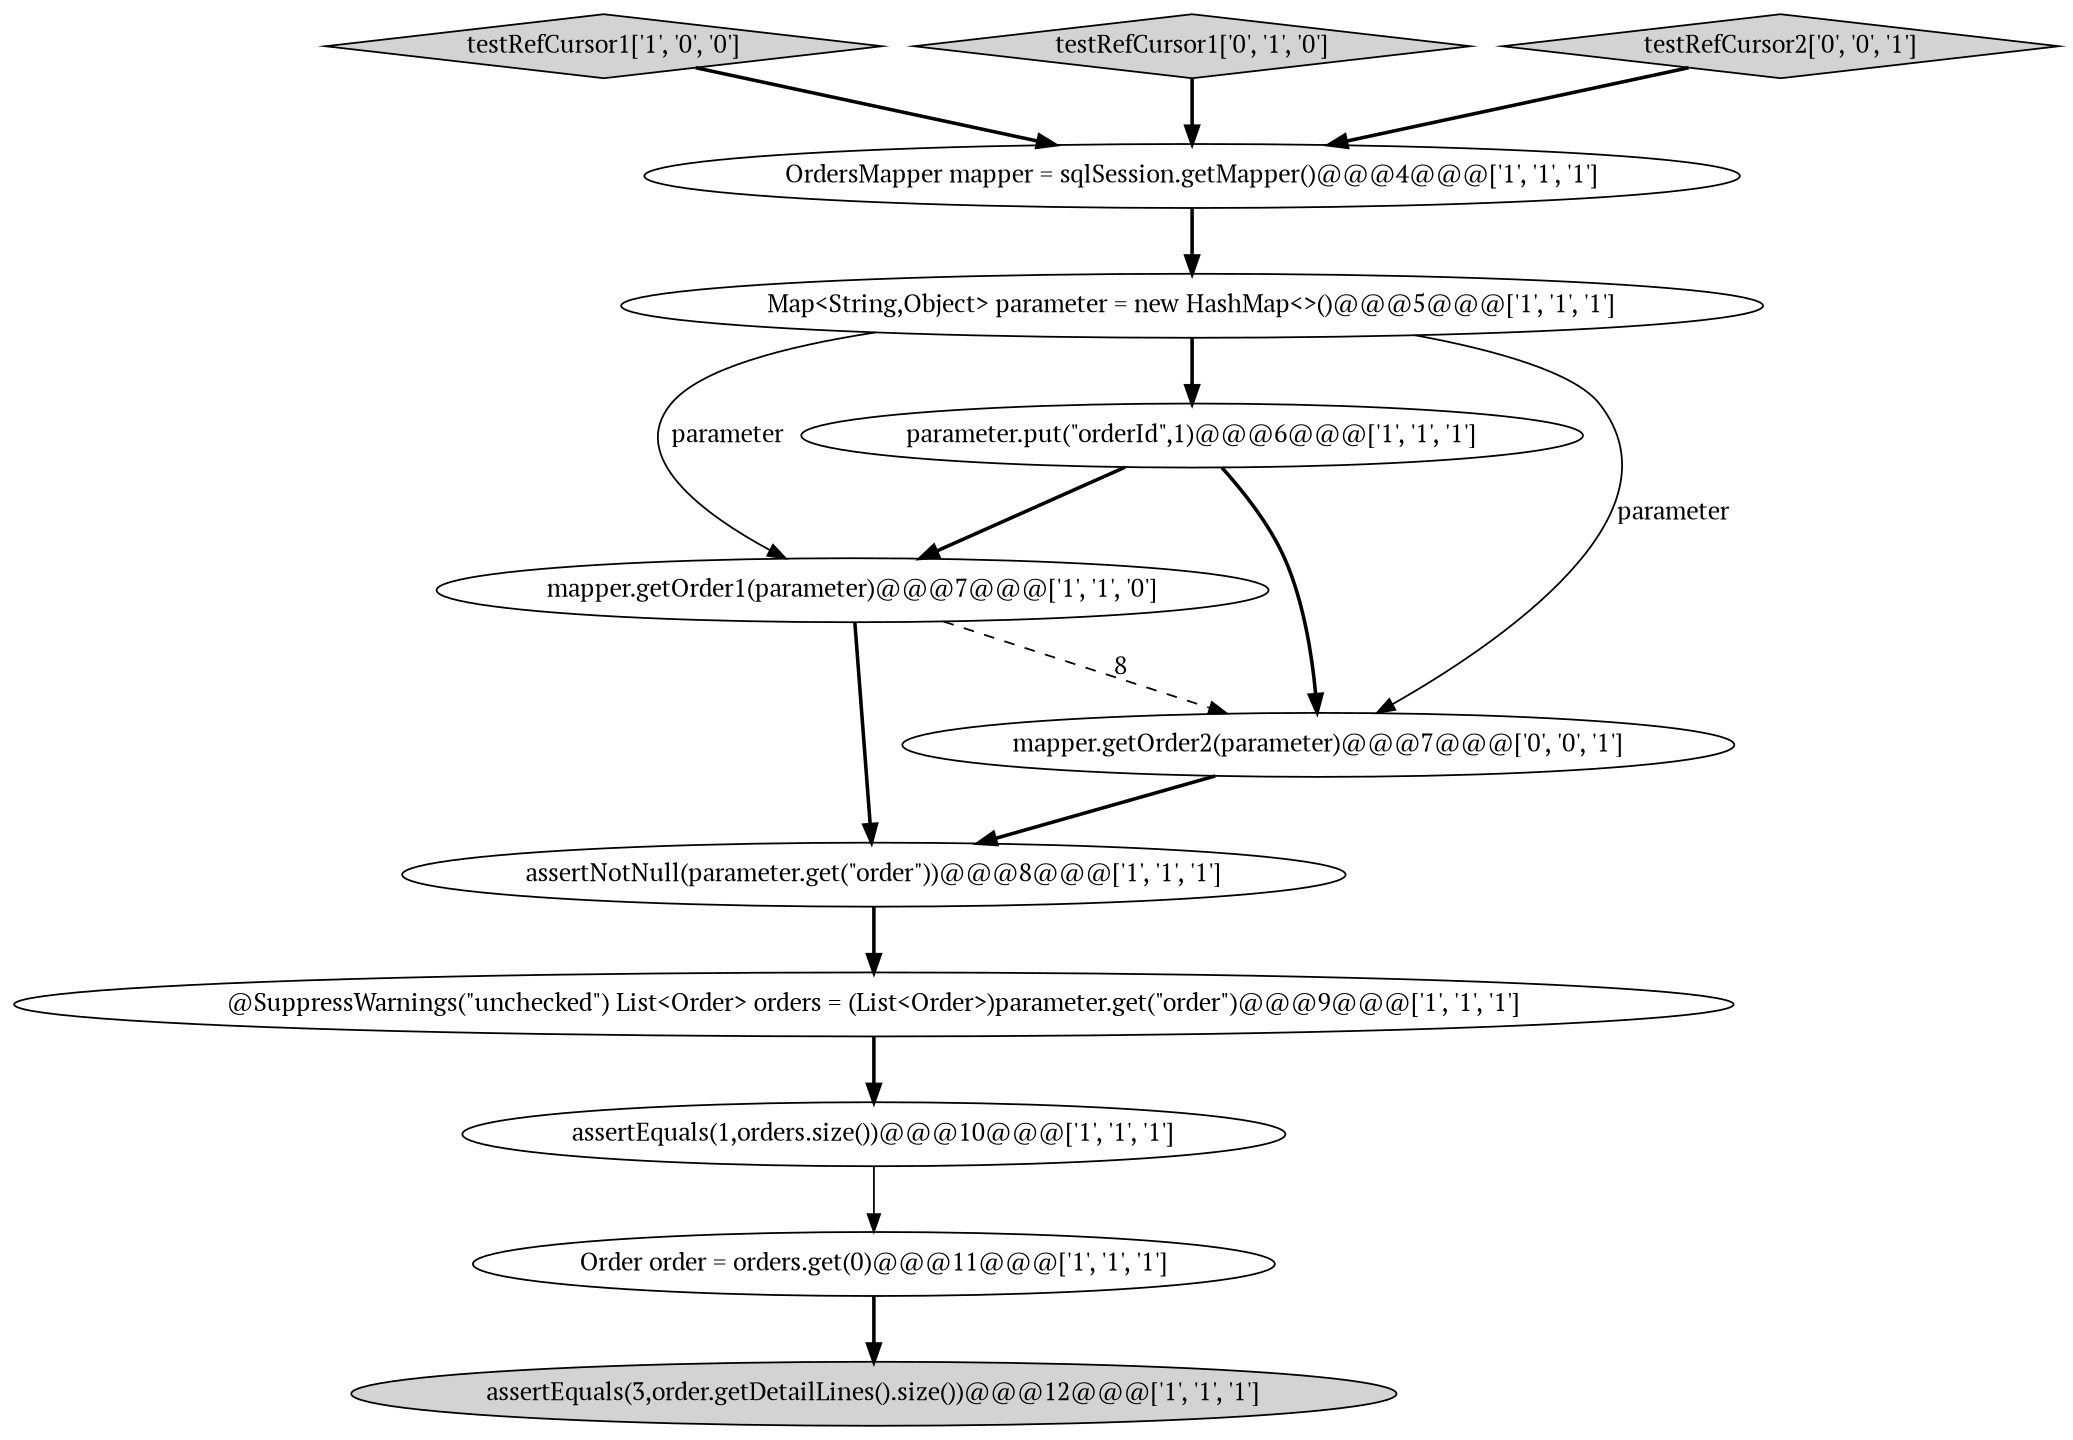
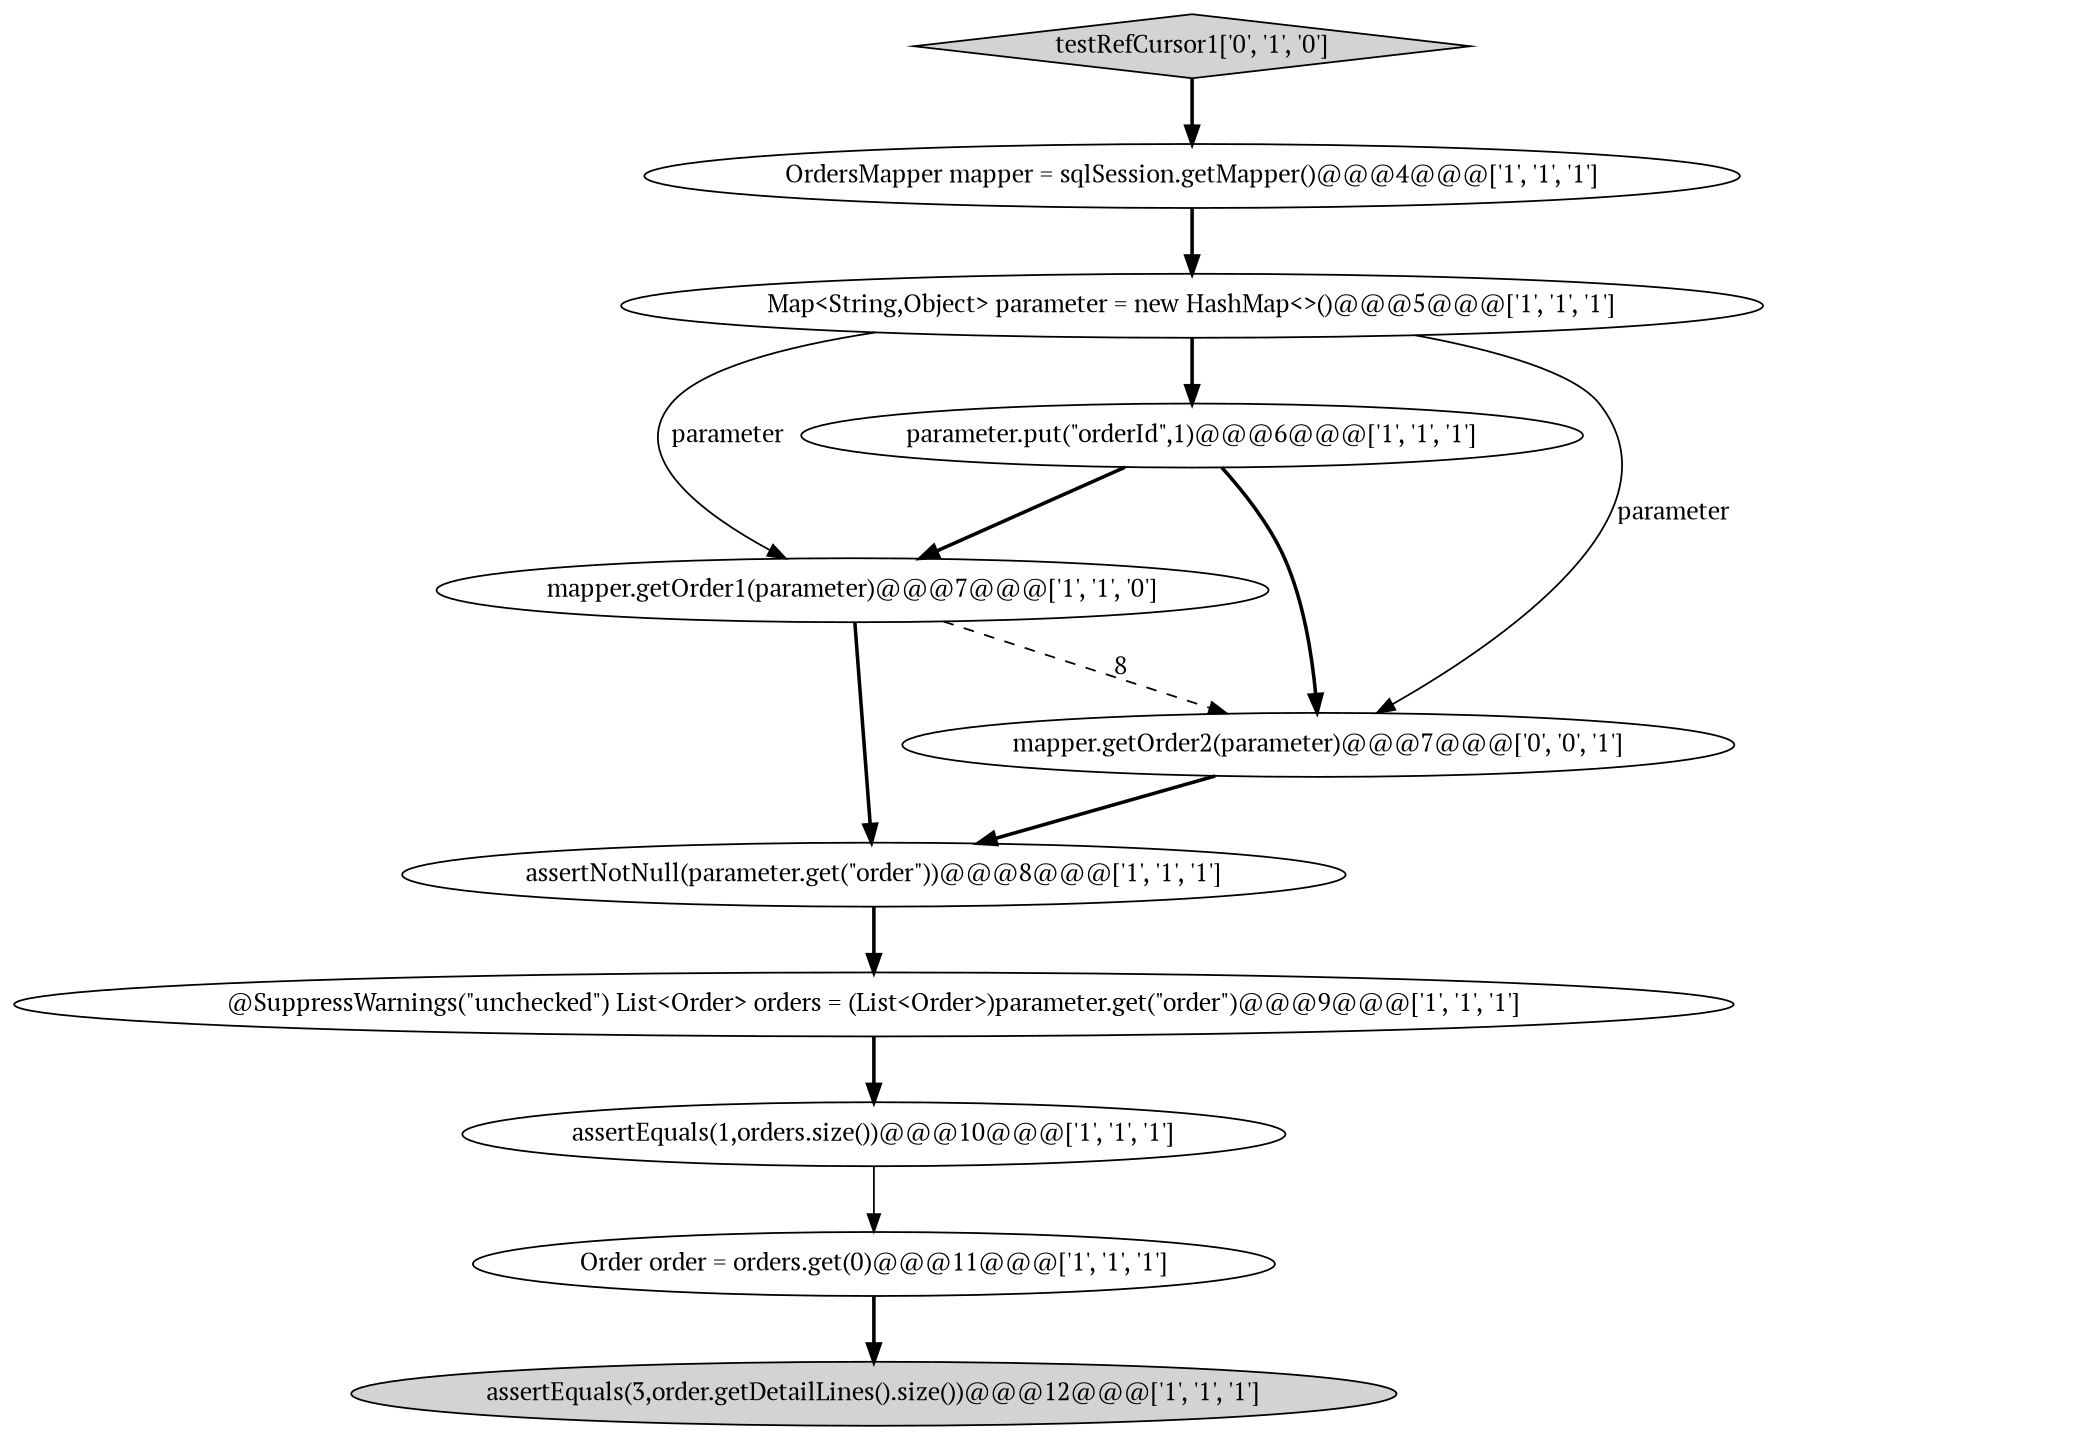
node "testRefCursor1['1', '0', '0']": removed
node "testRefCursor2['0', '0', '1']": removed
